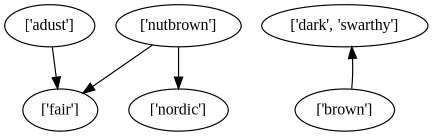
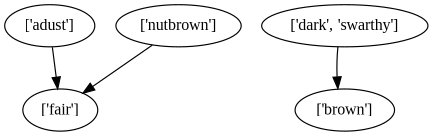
edge "['brown']" -> "['dark', 'swarthy']": reversed
node "['nordic']": removed
